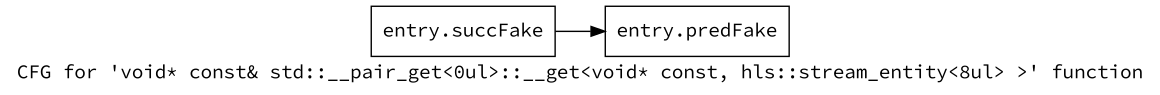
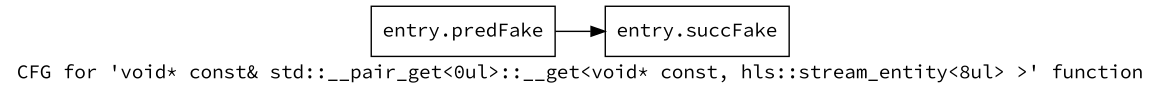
edge "entry.succFake" -> "entry.predFake": reversed
